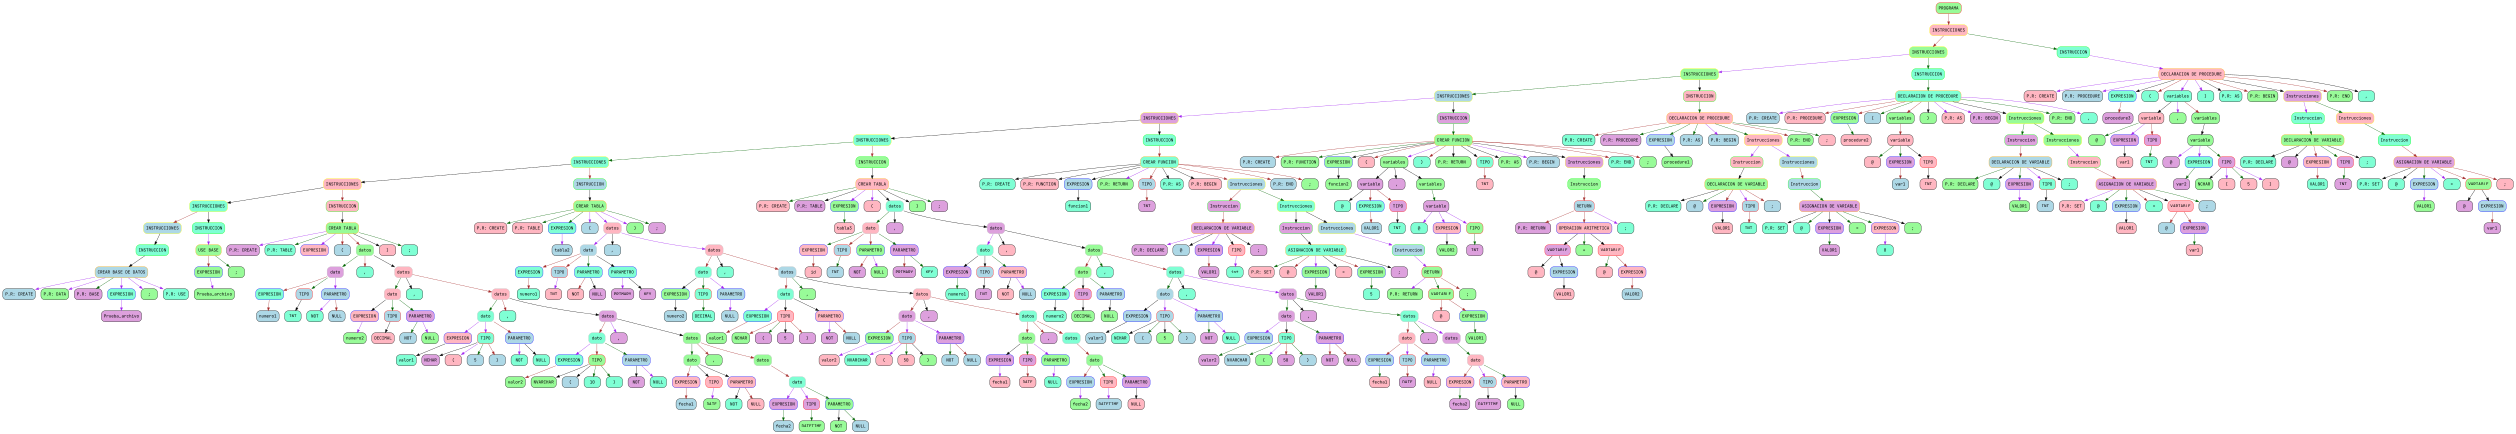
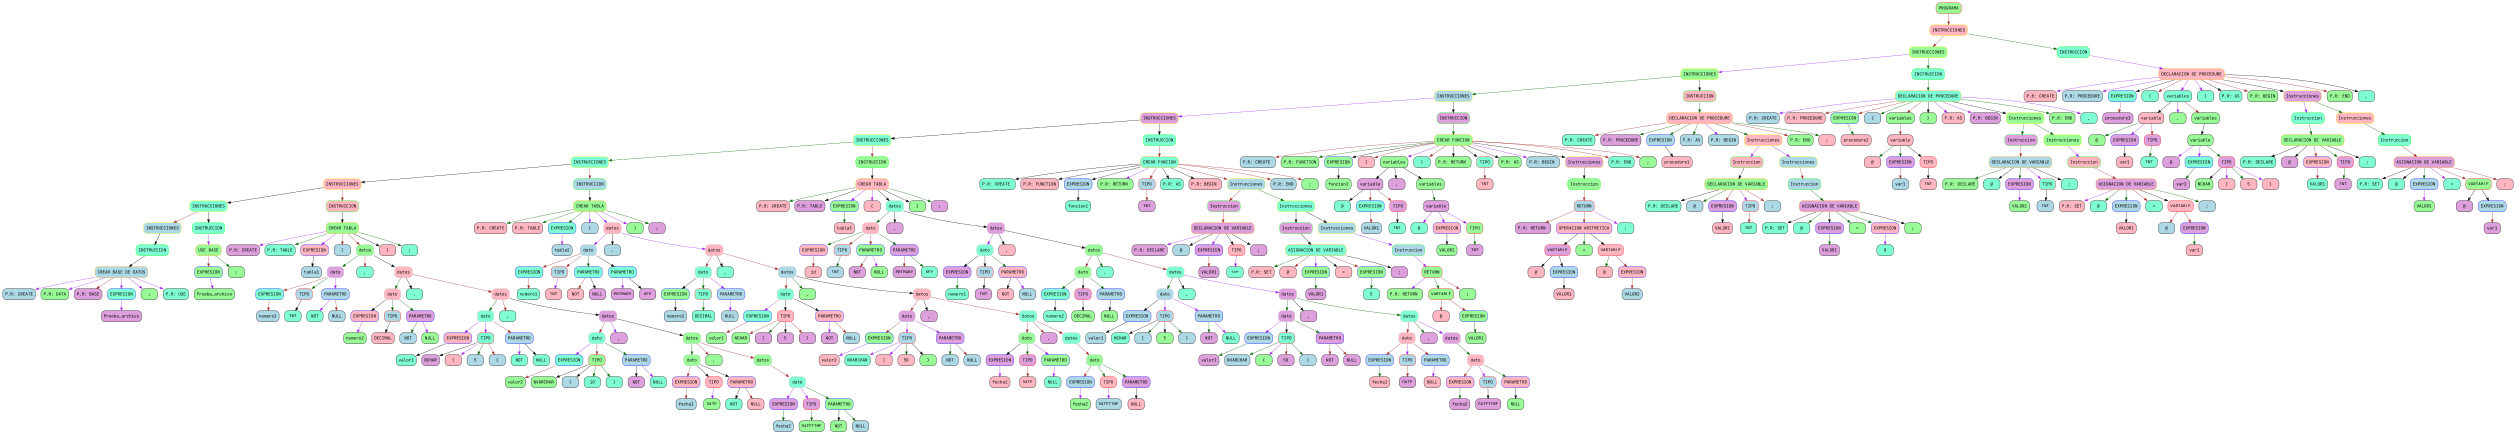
node "procedure1": fillcolor palegreen -> lightpink
node "tabla1": added
edge "CREAR BASE DE DATOS" -> "P.R: BASE": color darkgreen -> brown
